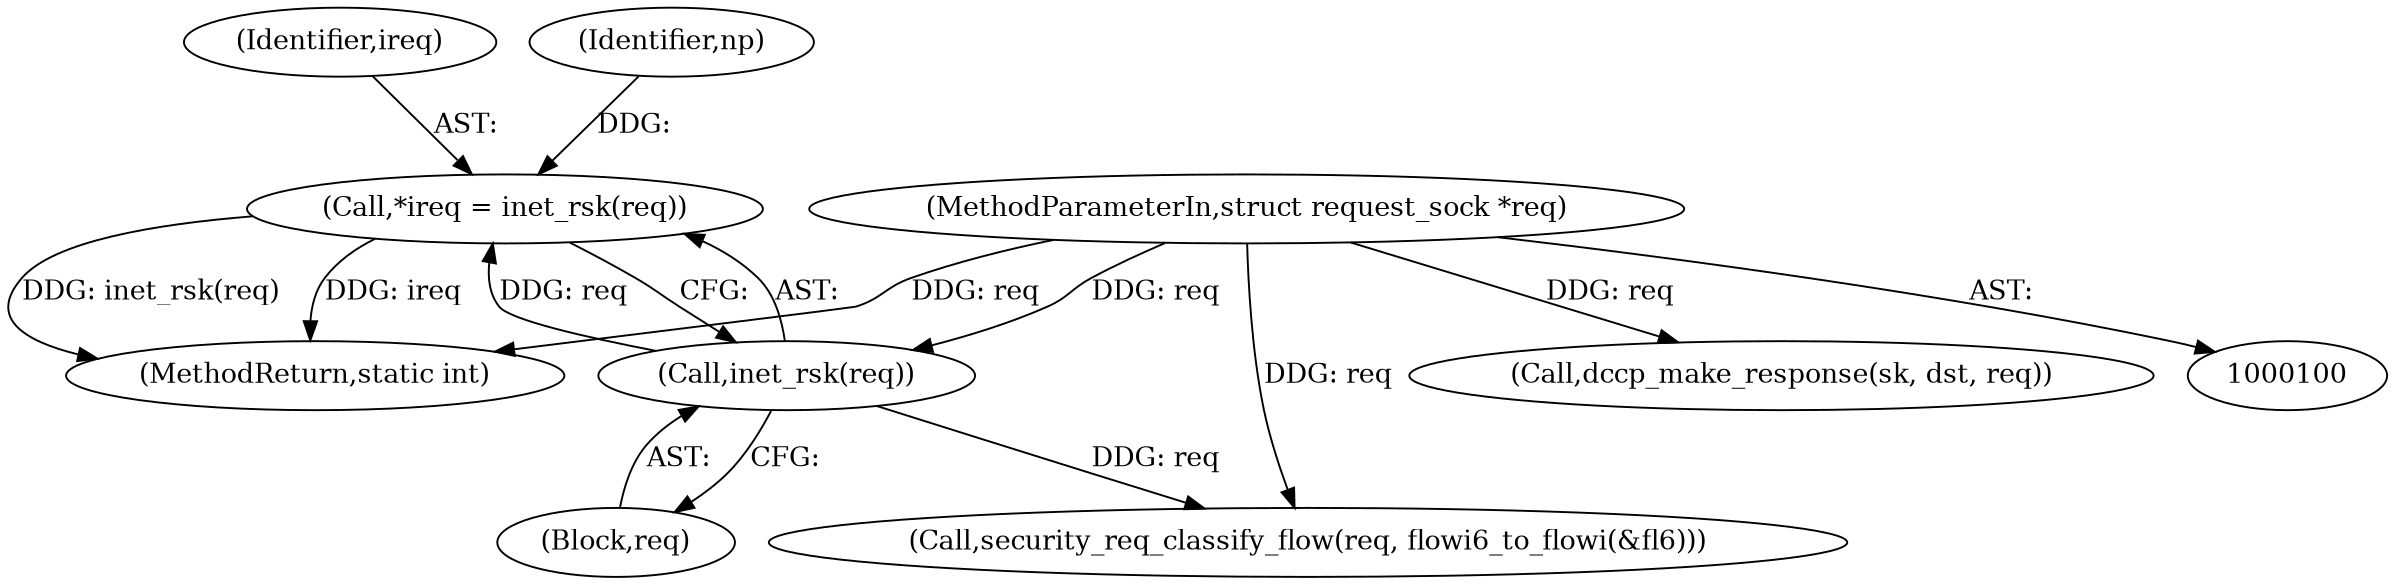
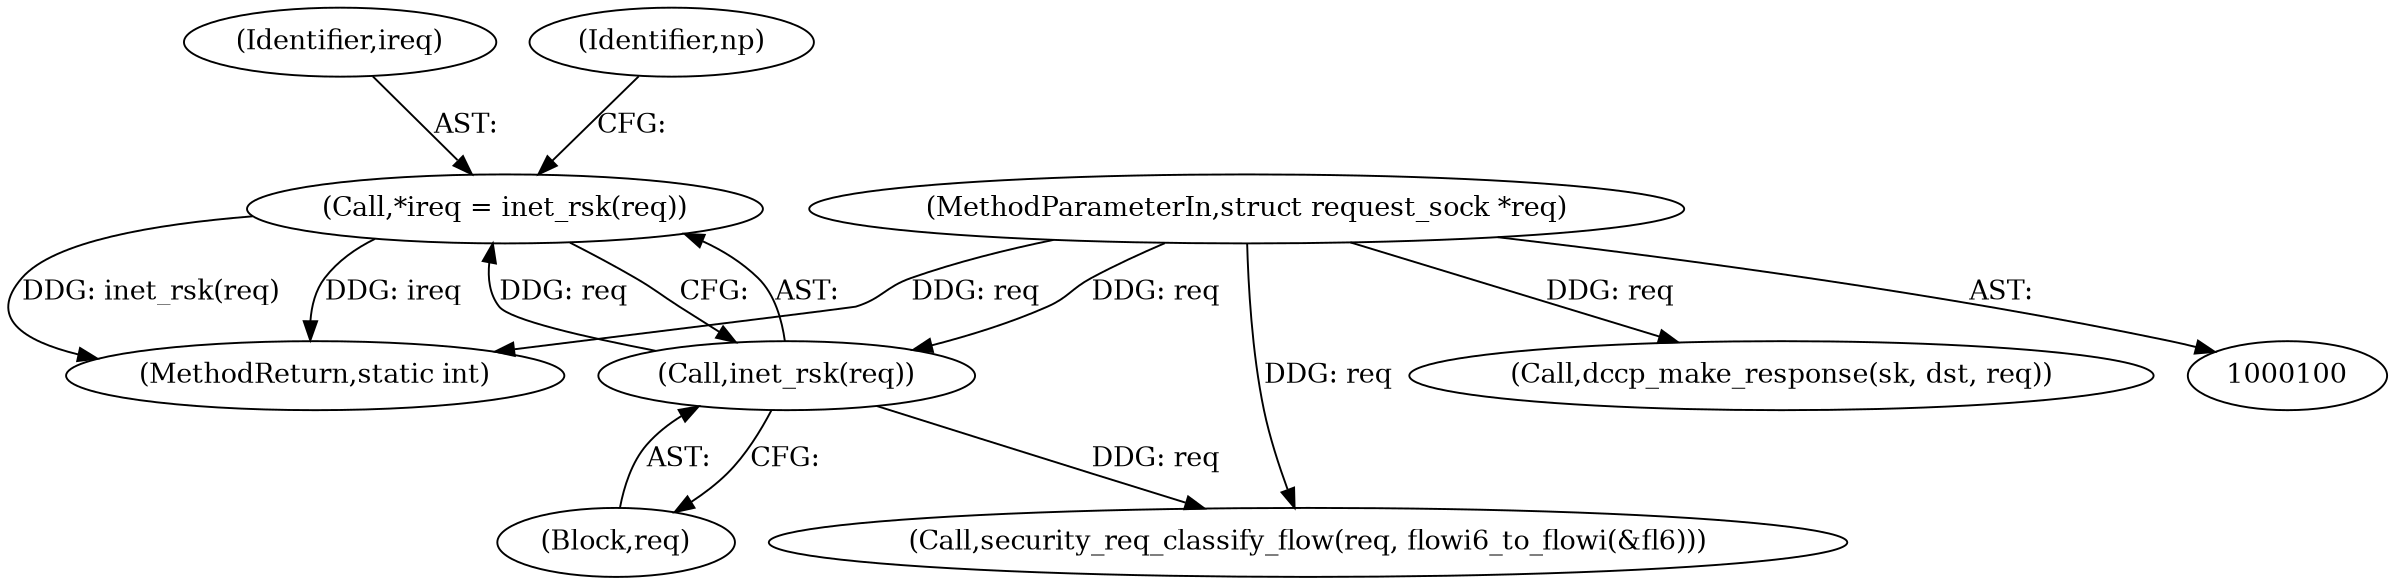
edge "(Identifier,np)" -> "(Call,*ireq = inet_rsk(req))": label "DDG: " -> "CFG: "
